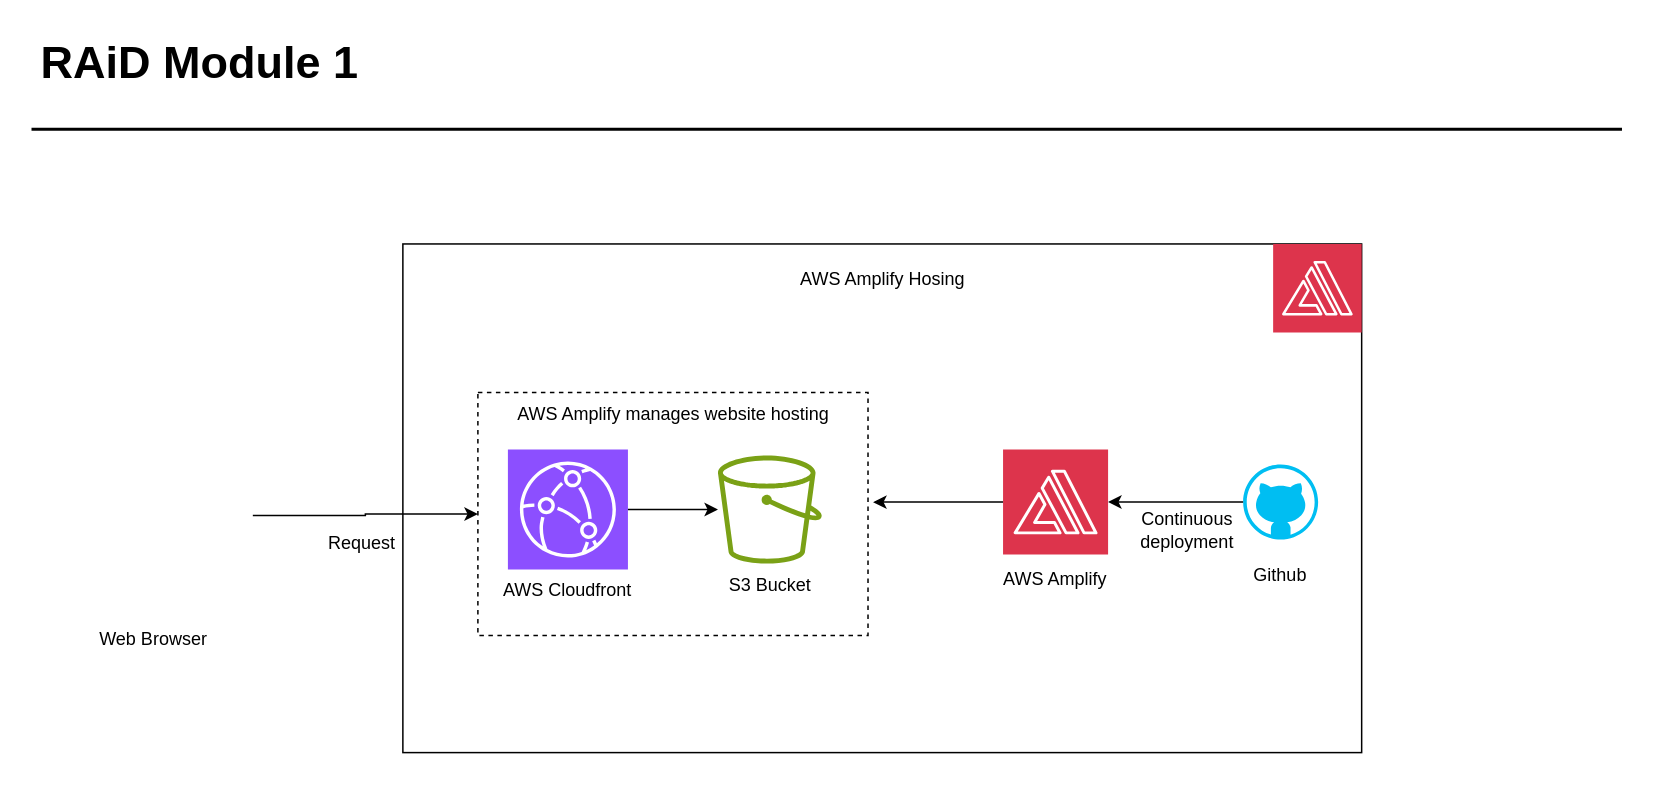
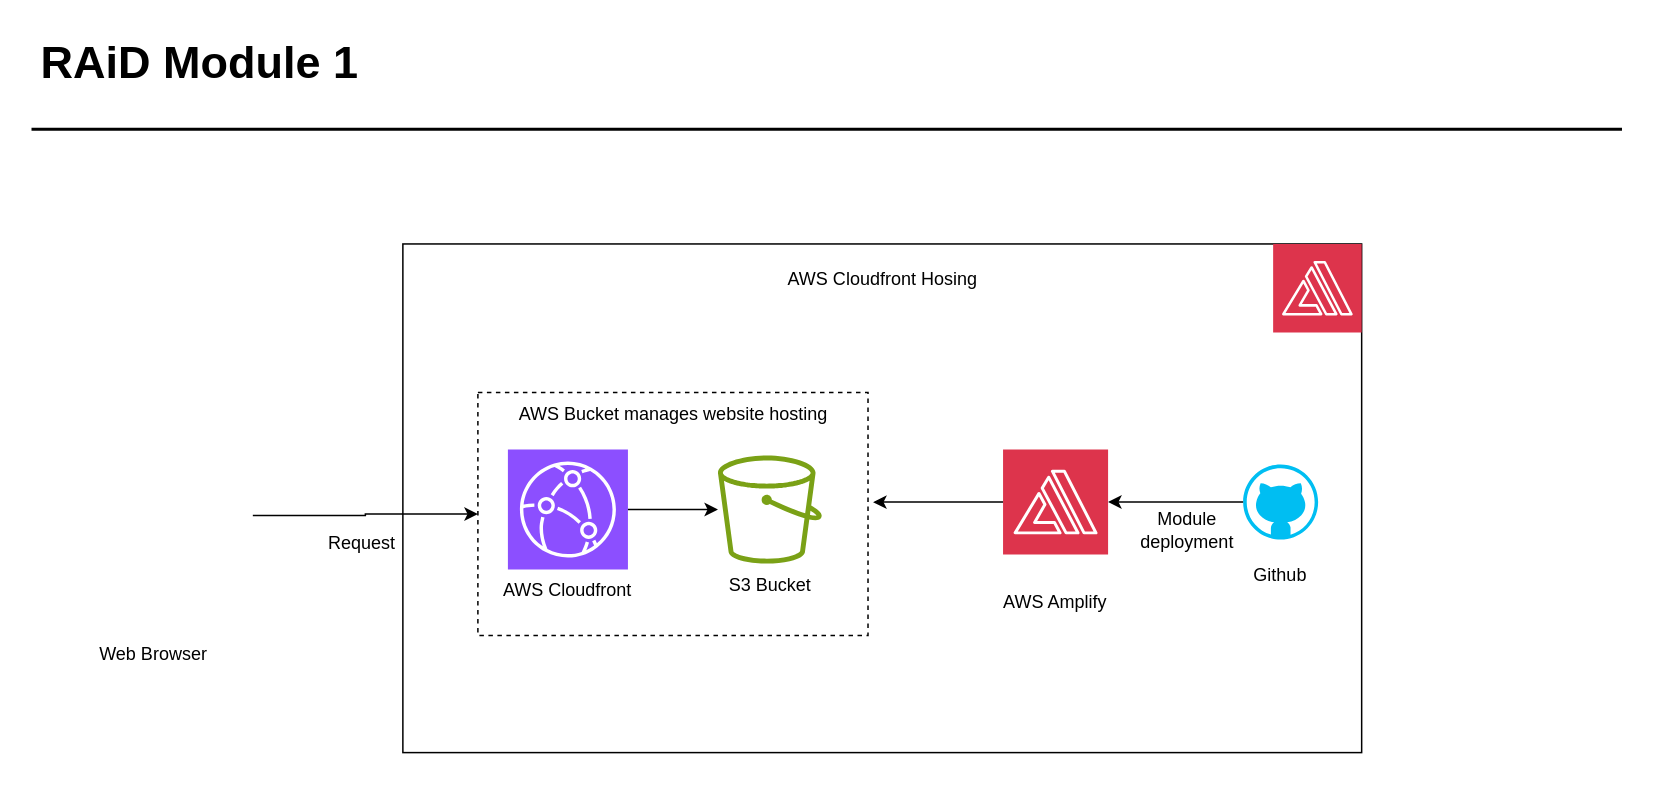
node "AWS Amplify Hosing": label "AWS Amplify Hosing" -> "AWS Cloudfront Hosing"
node "AWS Amplify manages website hosting": label "AWS Amplify manages website hosting" -> "AWS Bucket manages website hosting"
node "Continuous deployment": label "Continuous deployment" -> "Module deployment"
node "AWS Amplify": moved (1055, 580) -> (1055, 602)
node "Web Browser": moved (154, 640) -> (154, 655)
